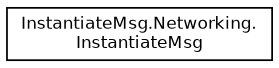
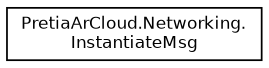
node "InstantiateMsg.Networking. InstantiateMsg": label "InstantiateMsg.Networking. InstantiateMsg" -> "PretiaArCloud.Networking. InstantiateMsg"
